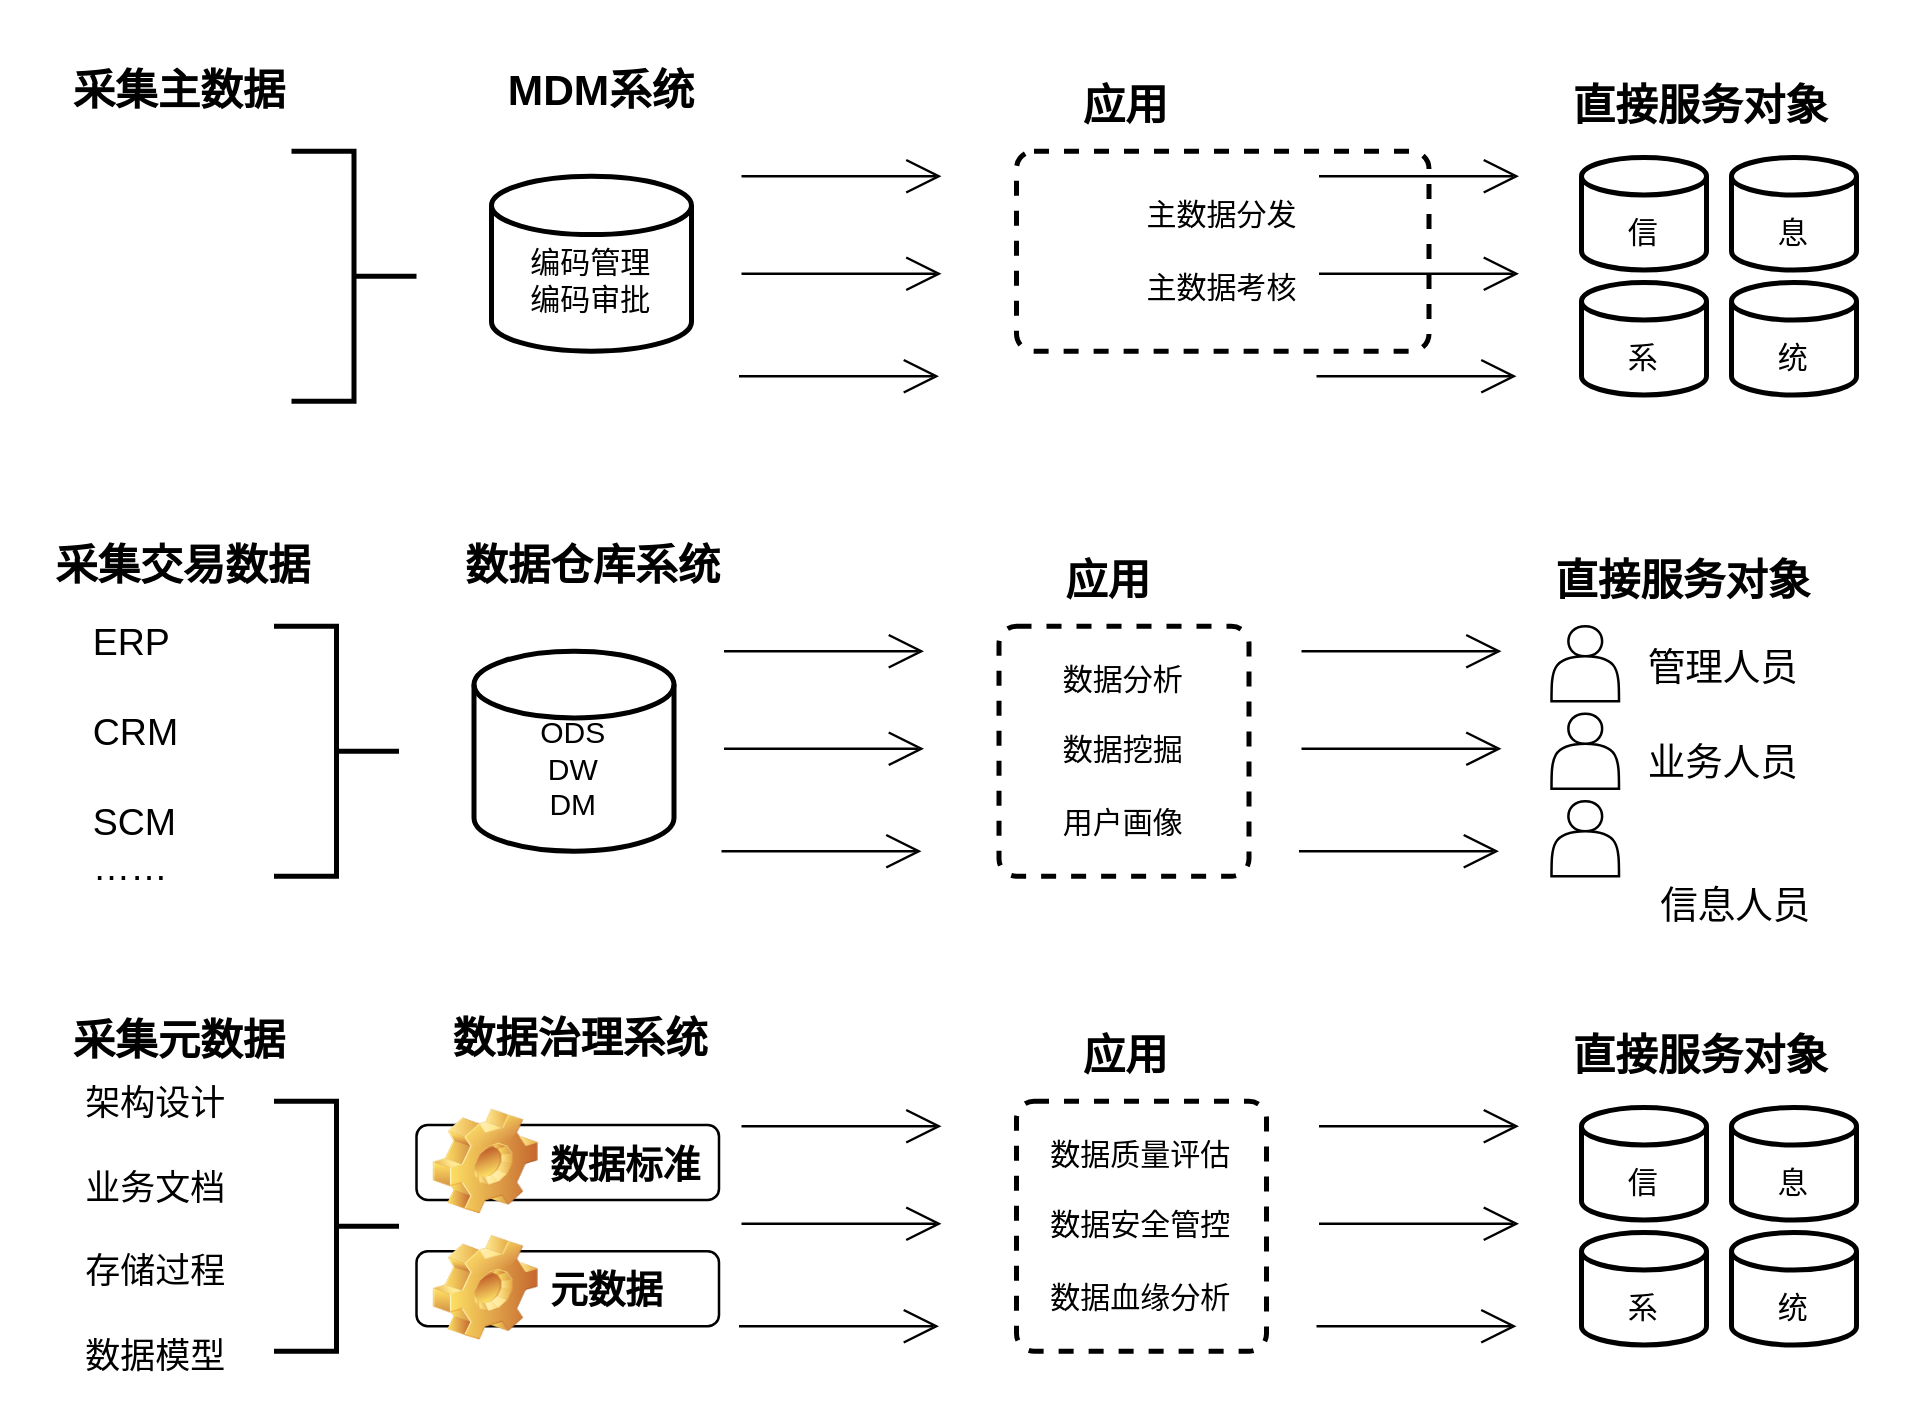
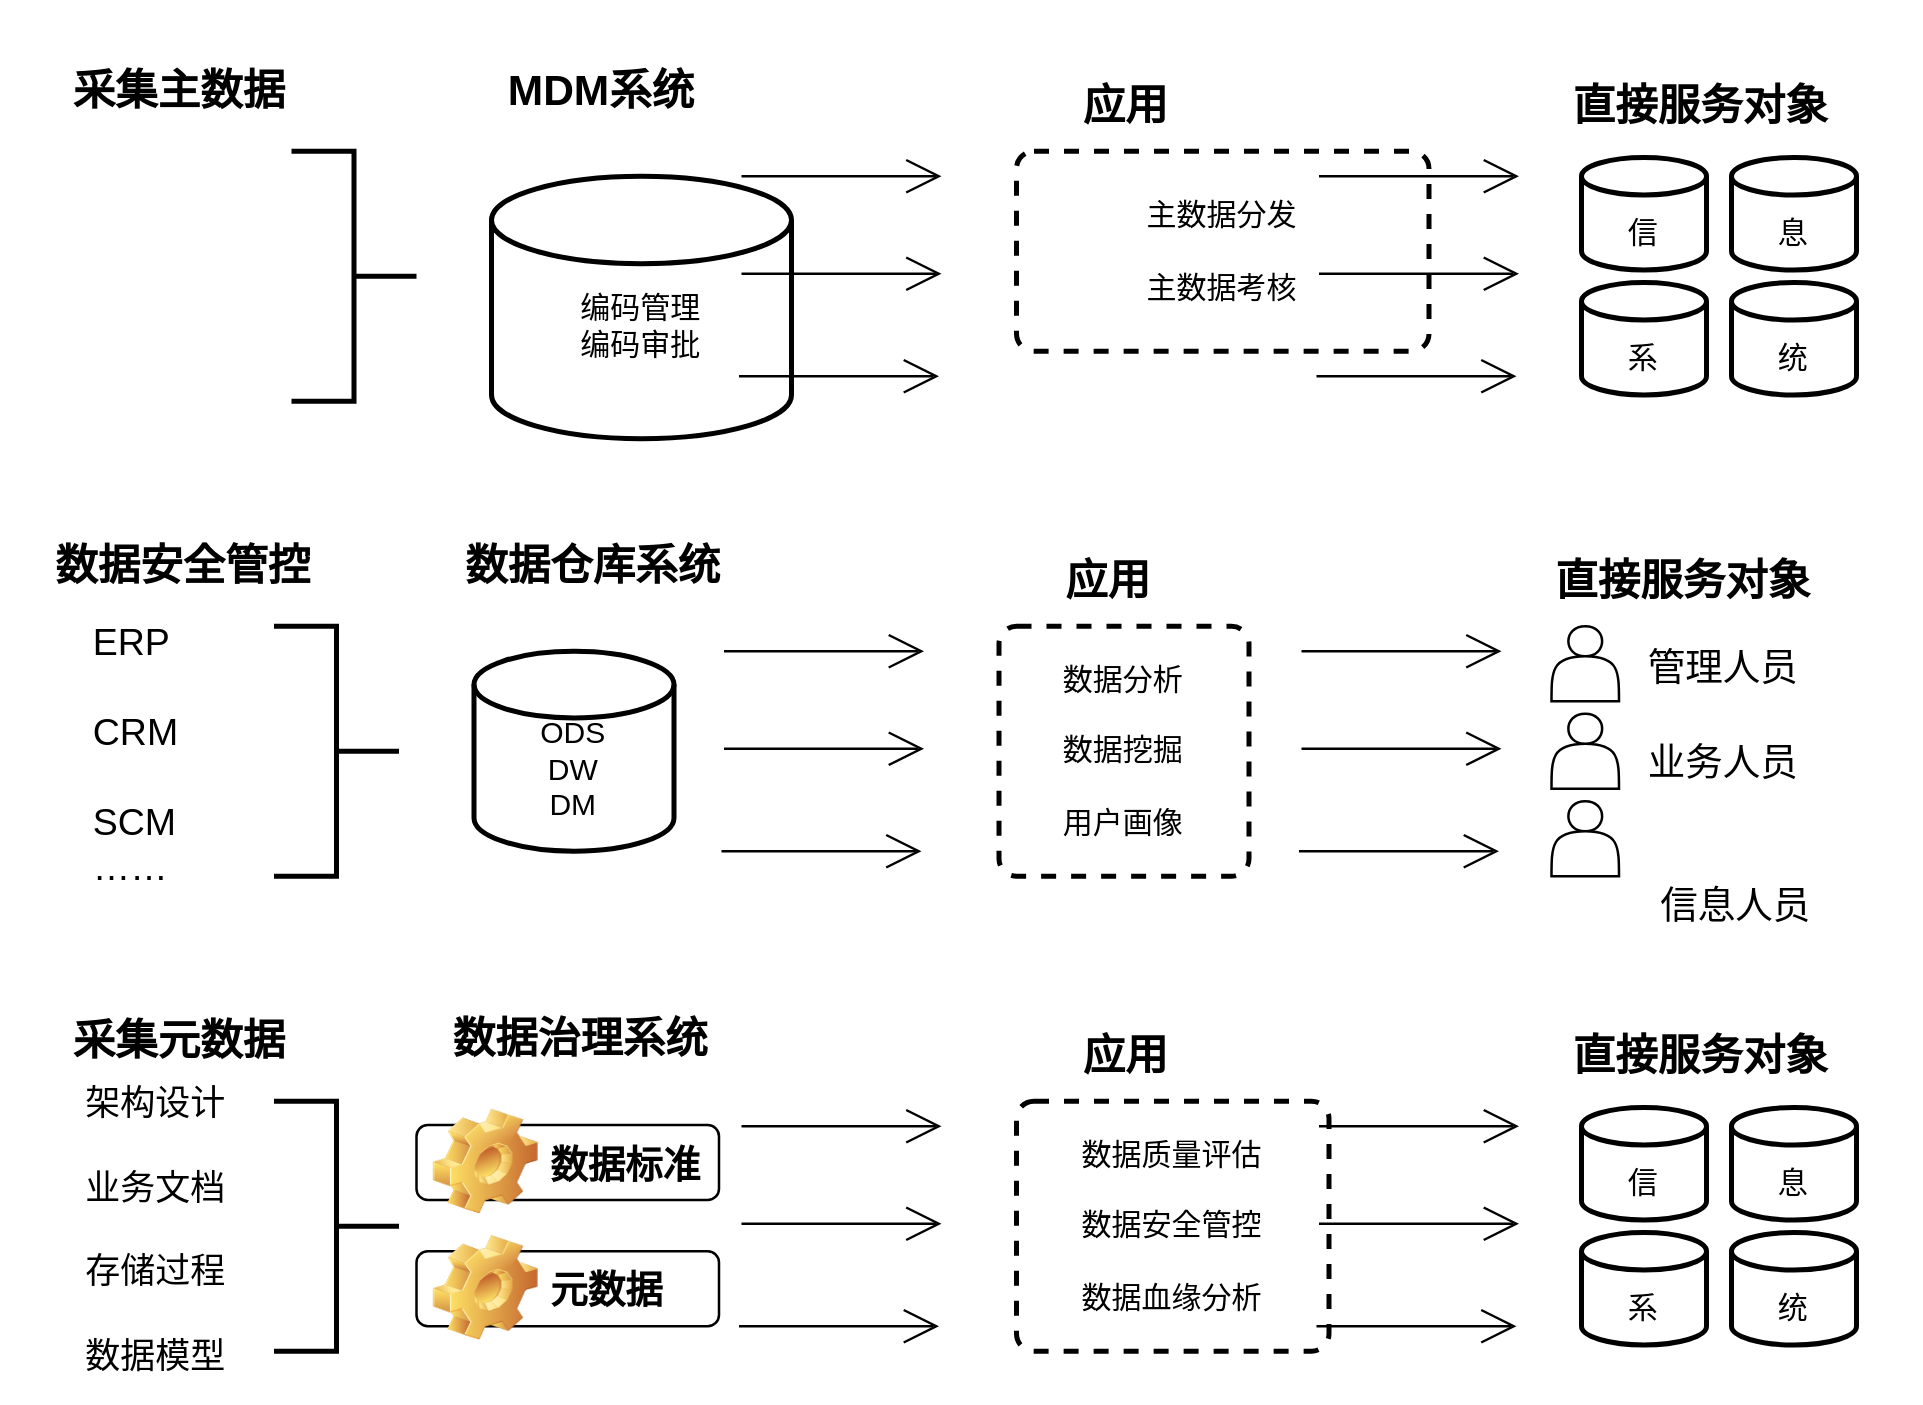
node "编码管理 编码审批": size 200x175 -> 300x263
node "采集交易数据": label "采集交易数据" -> "数据安全管控"
node "数据质量评估 数据安全管控 数据血缘分析": size 250x250 -> 313x250
